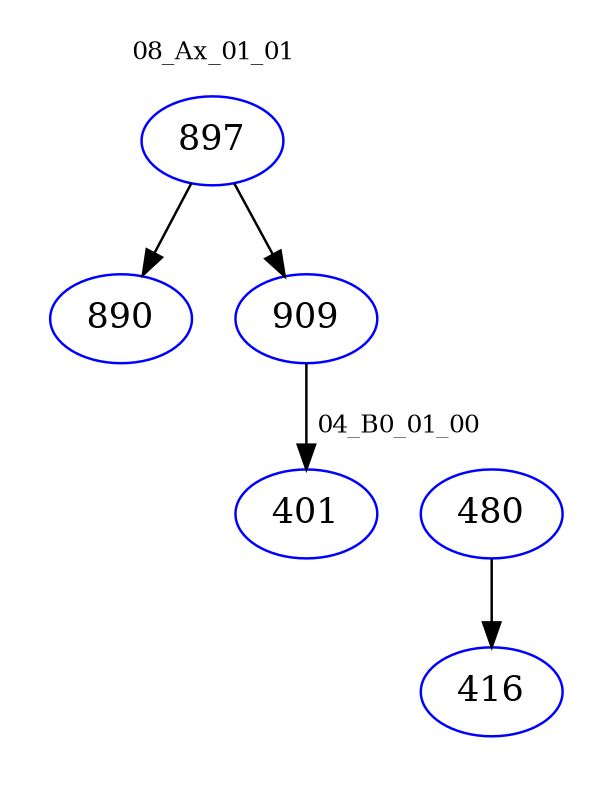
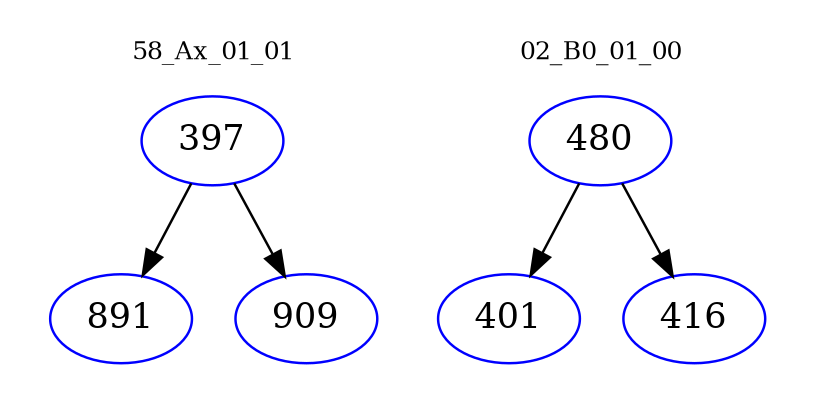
cluster "08_Ax_01_01": label "08_Ax_01_01" -> "58_Ax_01_01"
node "897": label "897" -> "397"
node "890": label "890" -> "891"
edge "909" -> "401": now "480" -> "401"
cluster "04_B0_01_00": label "04_B0_01_00" -> "02_B0_01_00"
